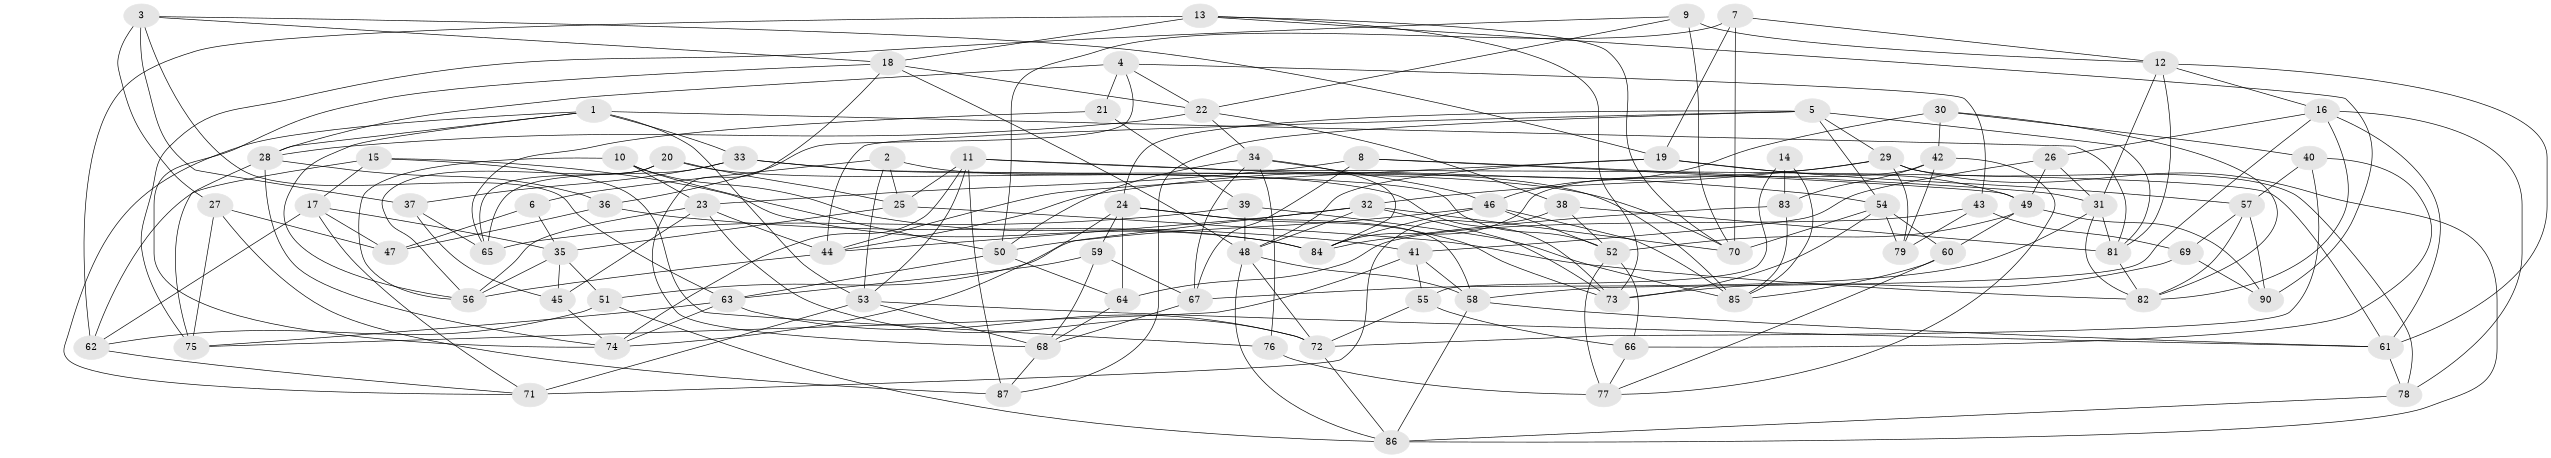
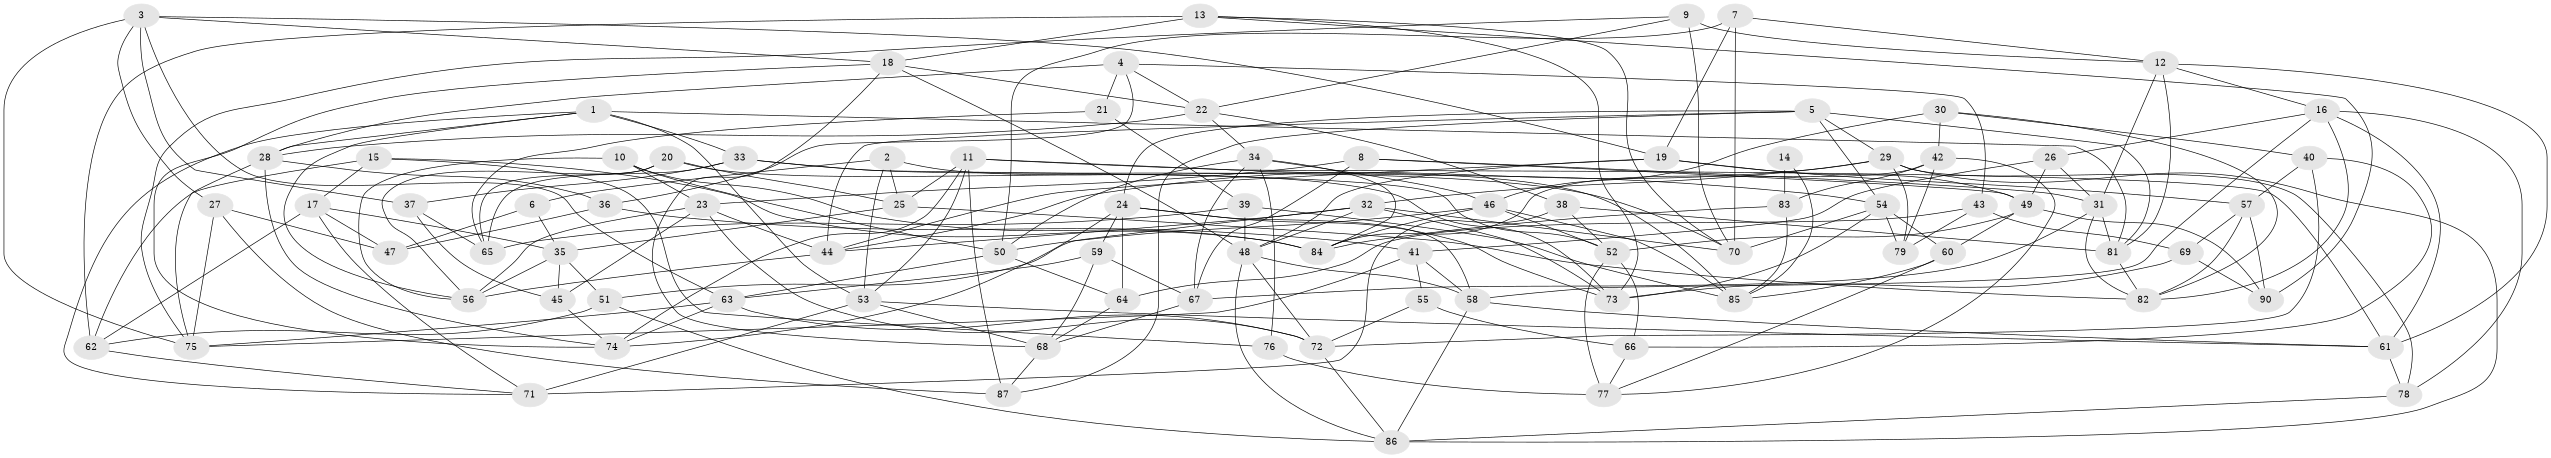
edge "3" -- "75": added
edge "14" -- "55": removed
